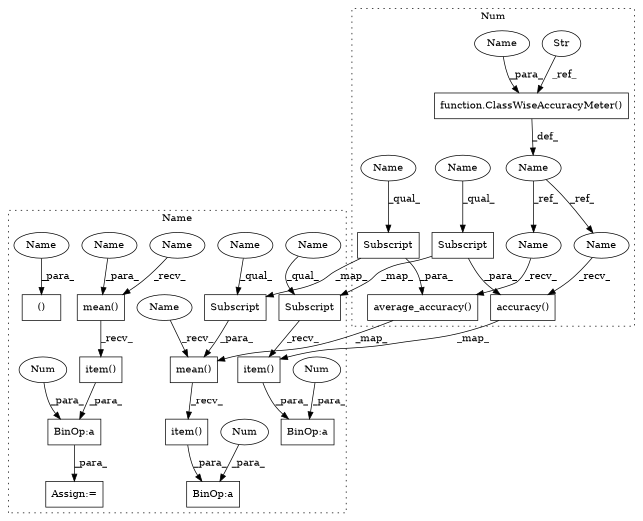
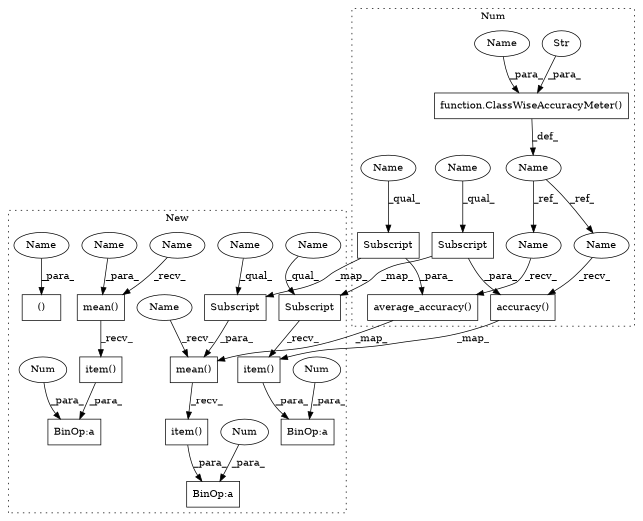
edge "Str" -> "function.ClassWiseAccuracyMeter()": label "_ref_" -> "_para_"
cluster "Name": label "Name" -> "New"
node "Assign:=": removed
